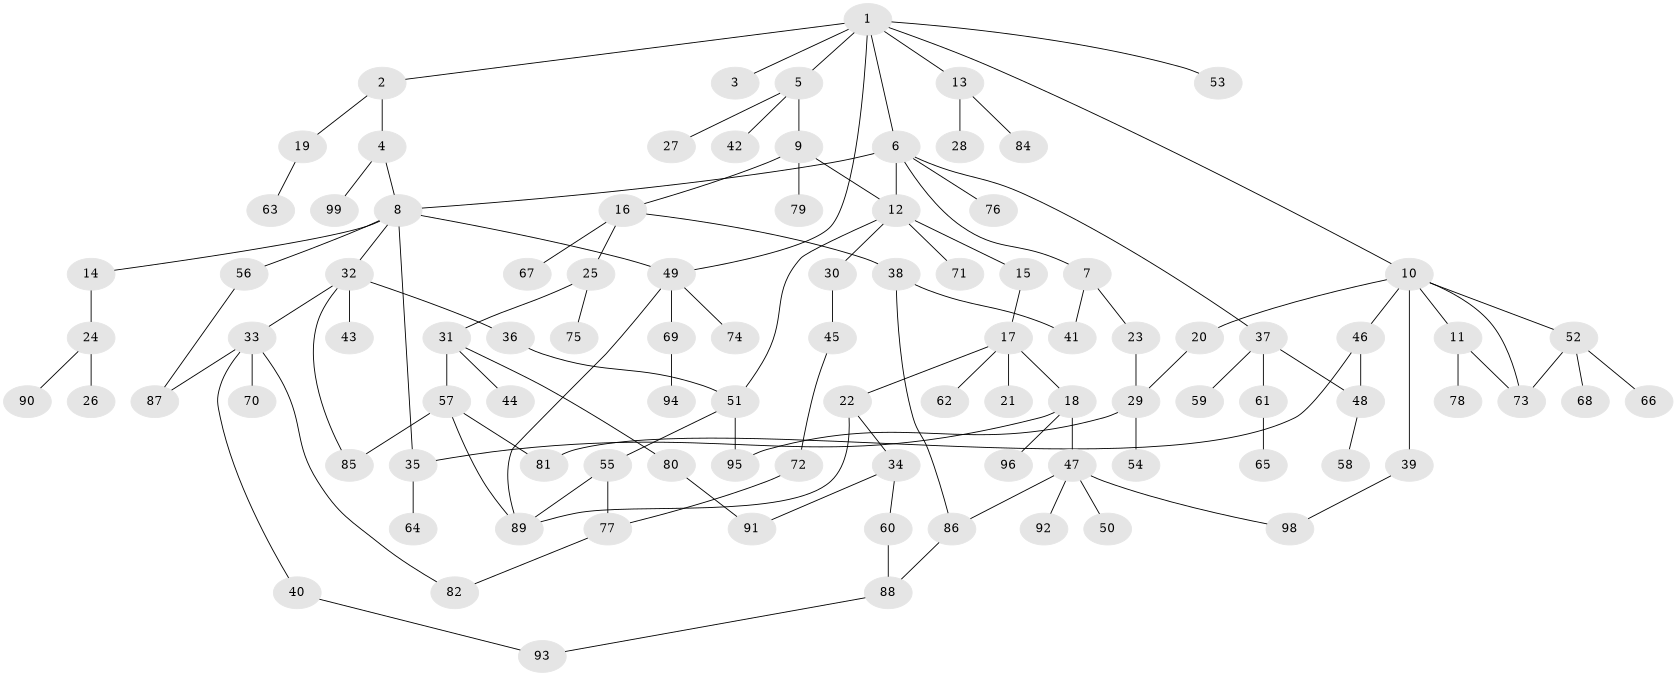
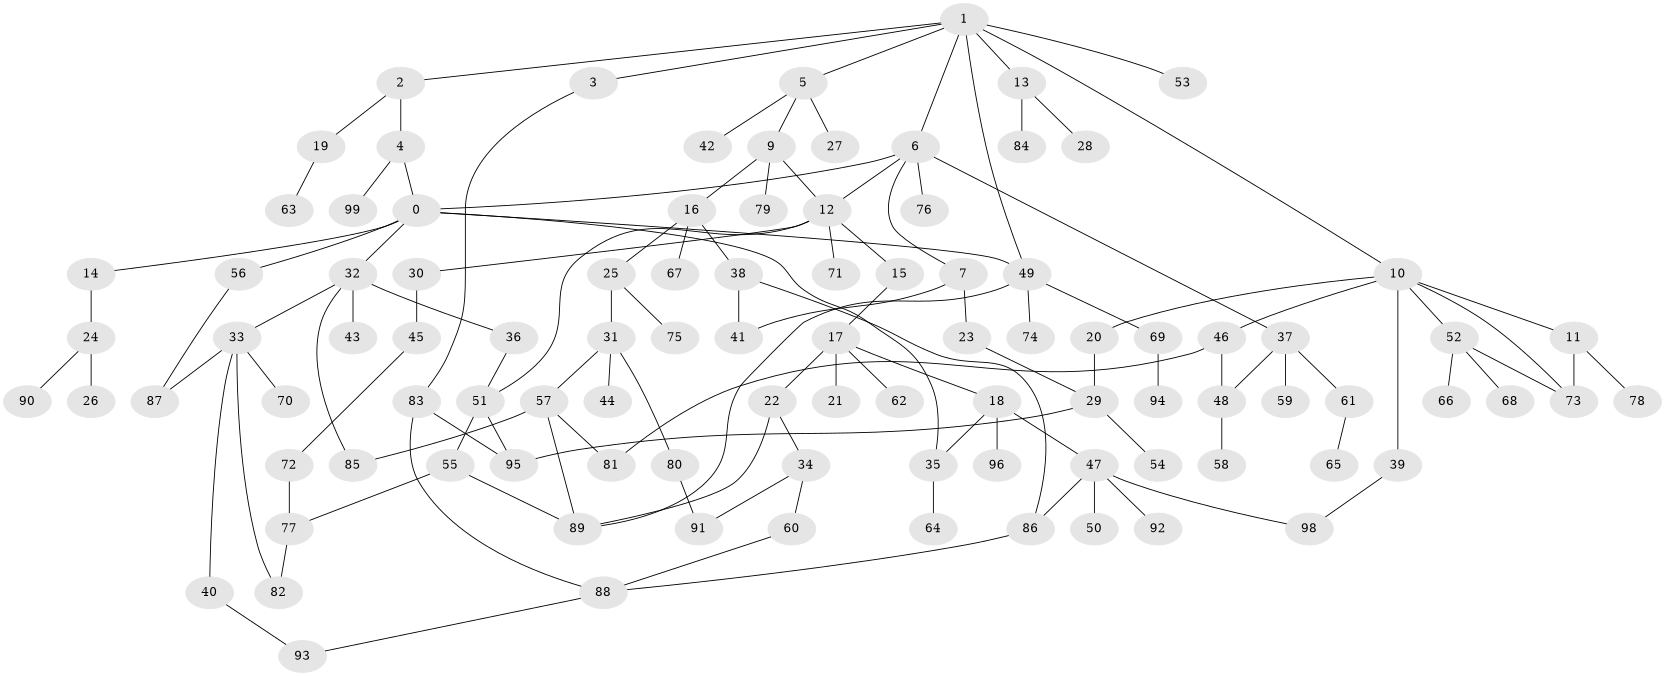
node "8": label "8" -> "0"
node "83": added
